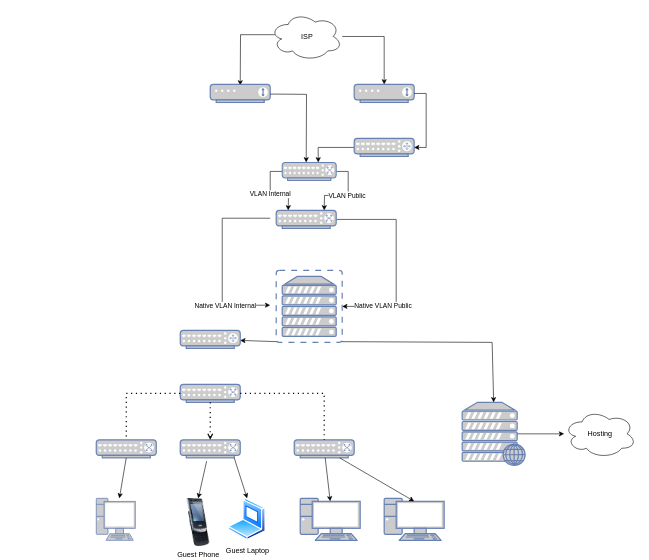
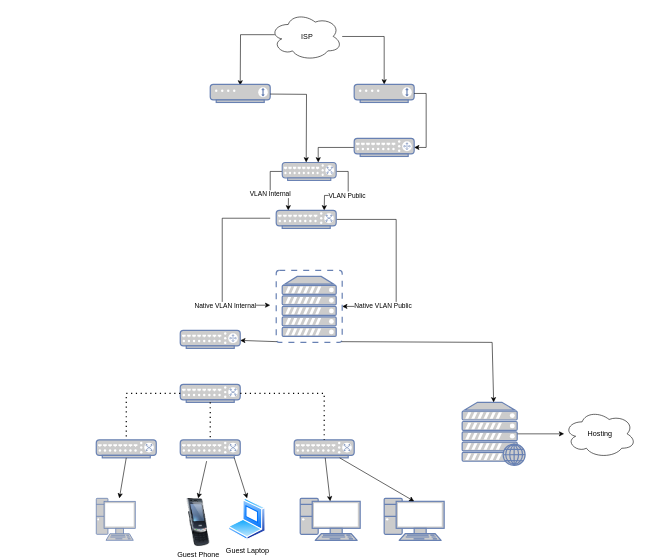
edge "Switch internal" -> "VLAN Guest /24": arrowhead open -> none
